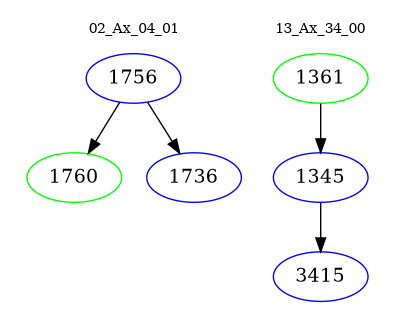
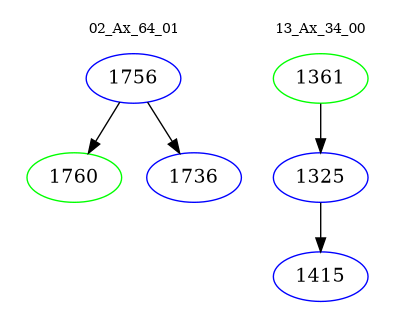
cluster "02_Ax_04_01": label "02_Ax_04_01" -> "02_Ax_64_01"
node "1345": label "1345" -> "1325"
node "3415": label "3415" -> "1415"
